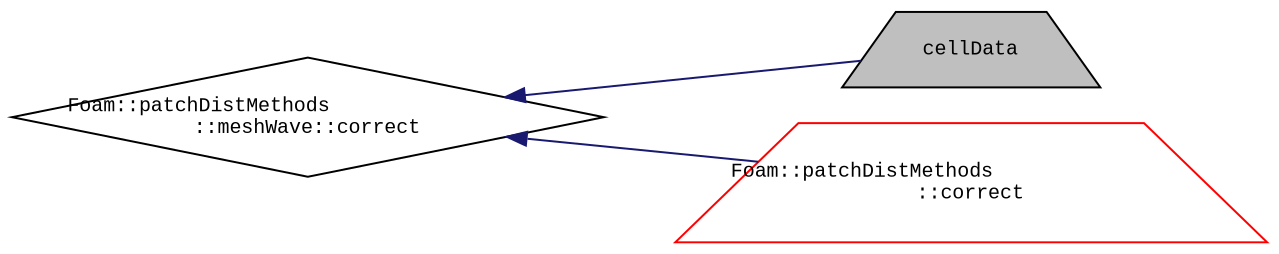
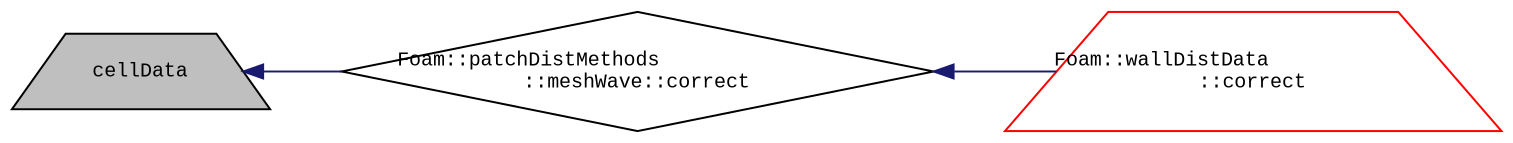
edge "cellData" -> "Foam::patchDistMethods ::meshWave::correct": reversed
node "Foam::patchDistMethods ::correct": label "Foam::patchDistMethods ::correct" -> "Foam::wallDistData ::correct"
